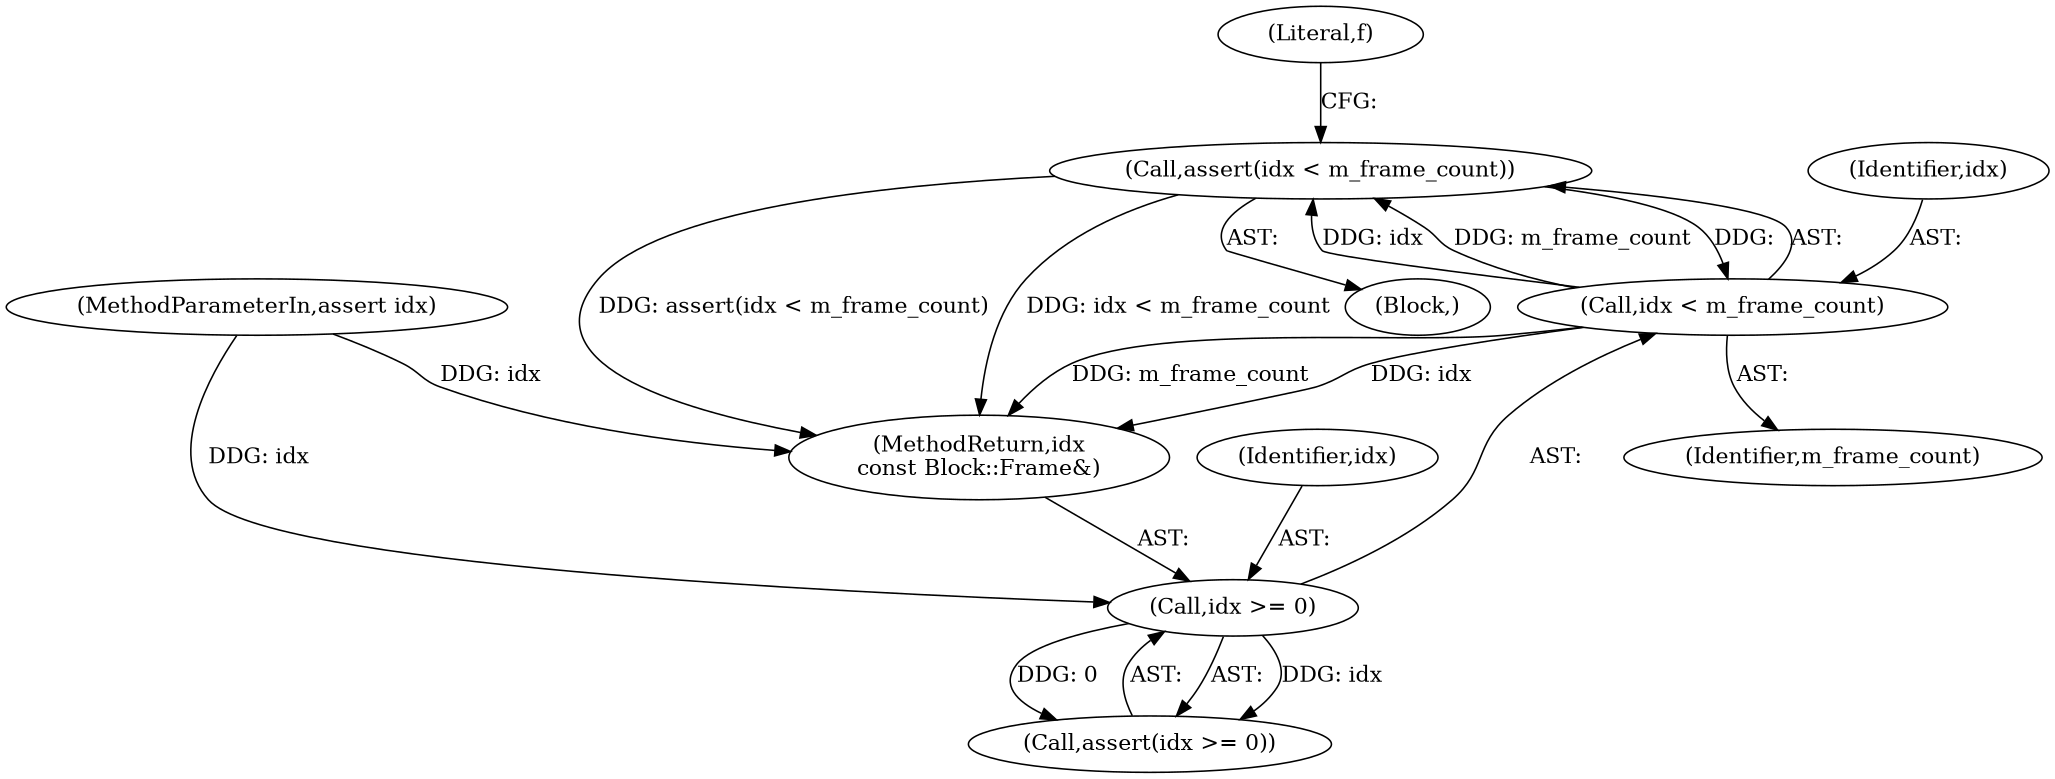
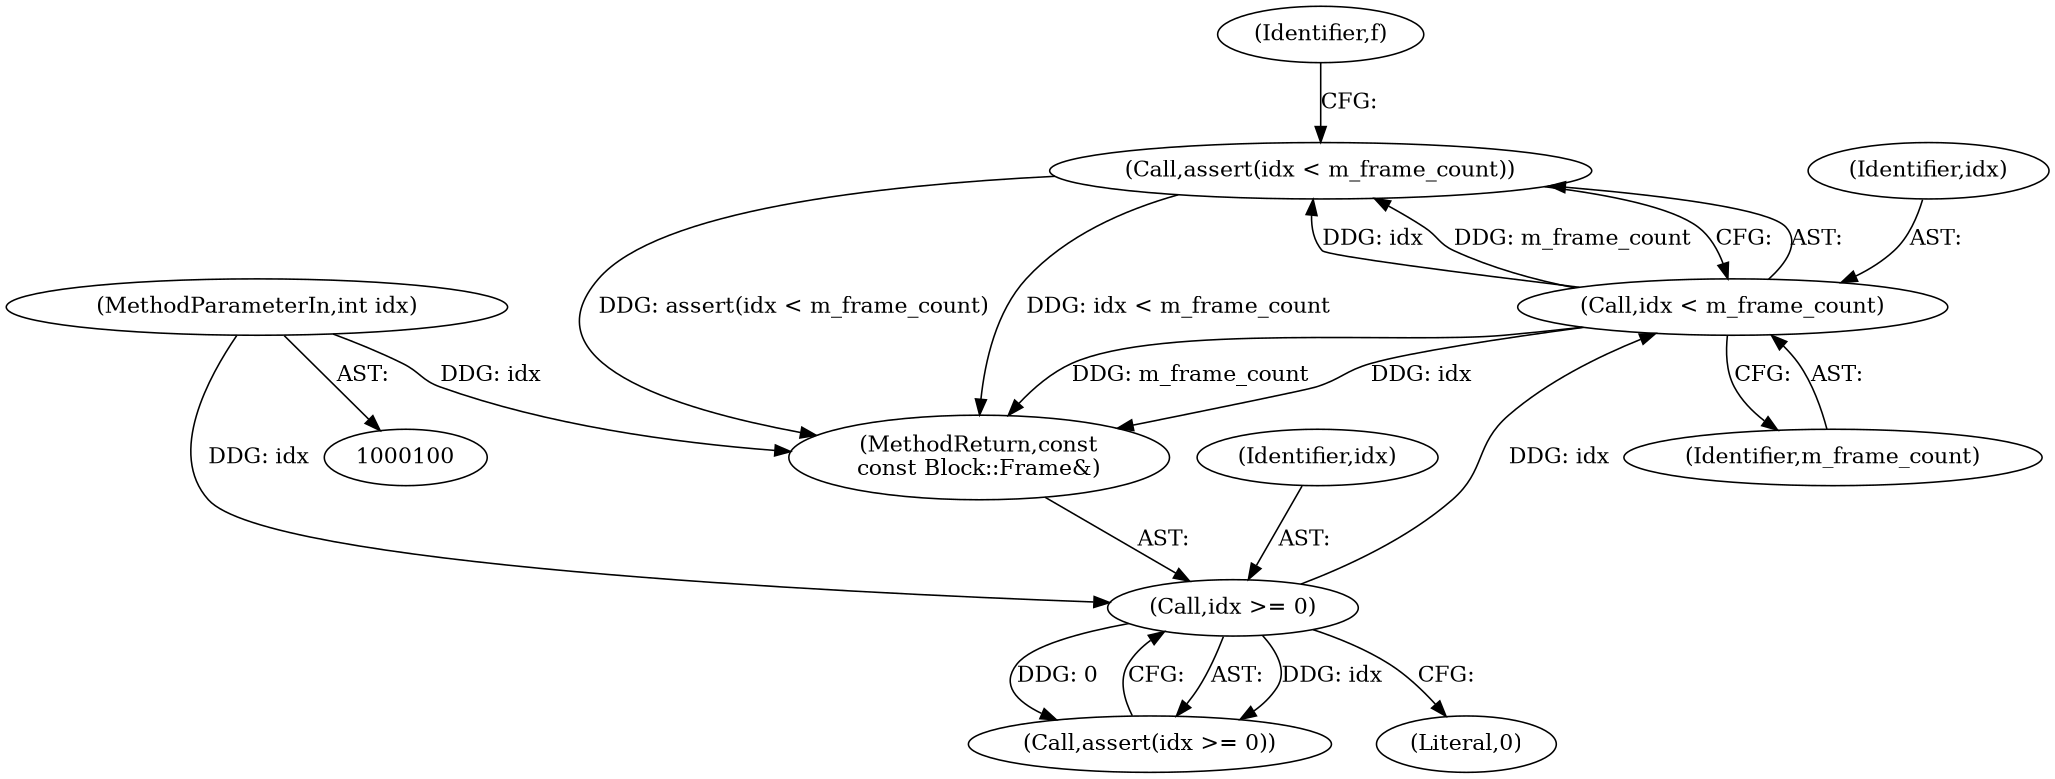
node "(Literal,f)": label "(Literal,f)" -> "(Identifier,f)"
edge "(Call,assert(idx < m_frame_count))" -> "(Call,idx < m_frame_count)": label "DDG: " -> "CFG: "
node "(MethodParameterIn,assert idx)": label "(MethodParameterIn,assert idx)" -> "(MethodParameterIn,int idx)"
node "(Block,)": removed
edge "(Call,idx < m_frame_count)" -> "(Identifier,m_frame_count)": label "AST: " -> "CFG: "
edge "(Identifier,m_frame_count)" -> "(Call,idx < m_frame_count)": added, label "AST:"
node "1000100": added
node "(MethodReturn,idx const Block::Frame&)": label "(MethodReturn,idx const Block::Frame&)" -> "(MethodReturn,const const Block::Frame&)"
edge "(Call,idx >= 0)" -> "(Call,idx < m_frame_count)": label "AST: " -> "DDG: idx"
edge "(Call,assert(idx >= 0))" -> "(Call,idx >= 0)": label "AST: " -> "CFG: "
node "(Literal,0)": added
